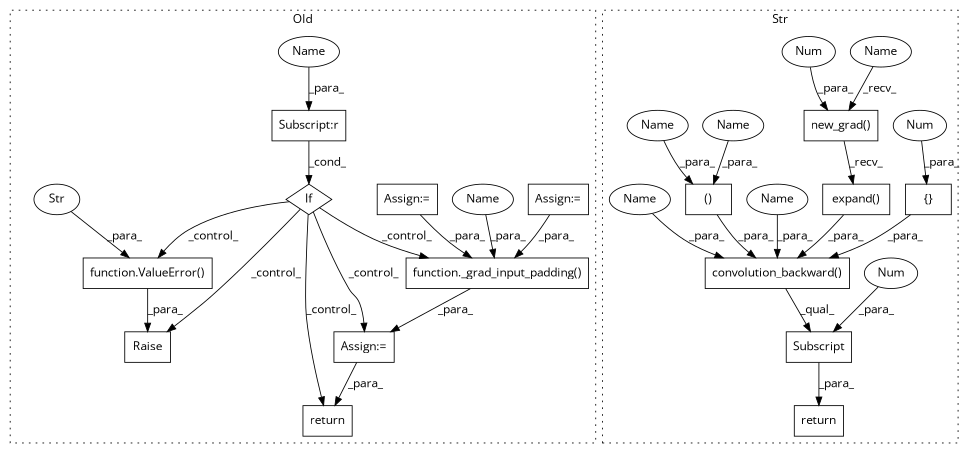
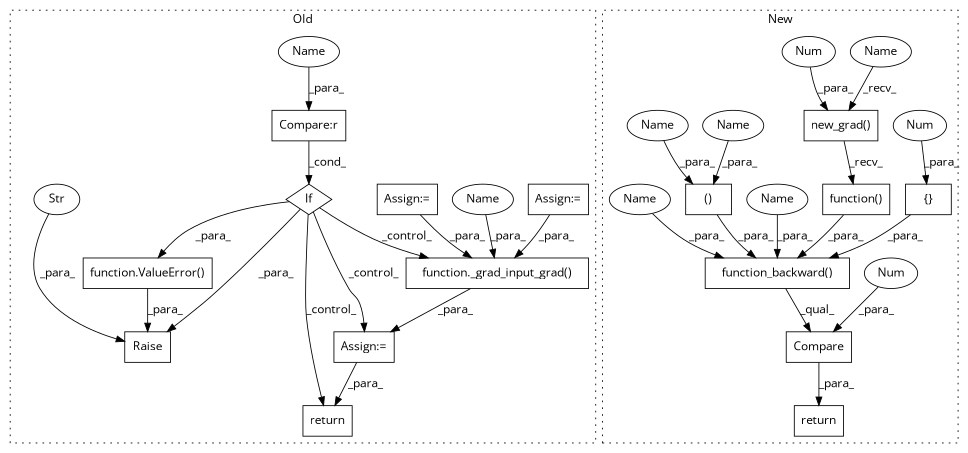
cluster "Str": label "Str" -> "New"
node "Subscript:r": label "Subscript:r" -> "Compare:r"
node "expand()": label "expand()" -> "function()"
edge "Str" -> "function.ValueError()": now "Str" -> "Raise"
edge "If" -> "function.ValueError()": label "_control_" -> "_para_"
edge "If" -> "Raise": label "_control_" -> "_para_"
node "function._grad_input_padding()": label "function._grad_input_padding()" -> "function._grad_input_grad()"
node "convolution_backward()": label "convolution_backward()" -> "function_backward()"
node "Subscript": label "Subscript" -> "Compare"
